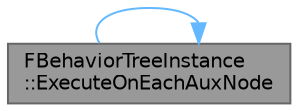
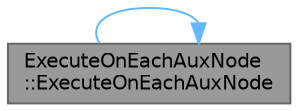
node "FBehaviorTreeInstance ::ExecuteOnEachAuxNode": label "FBehaviorTreeInstance ::ExecuteOnEachAuxNode" -> "ExecuteOnEachAuxNode ::ExecuteOnEachAuxNode"
